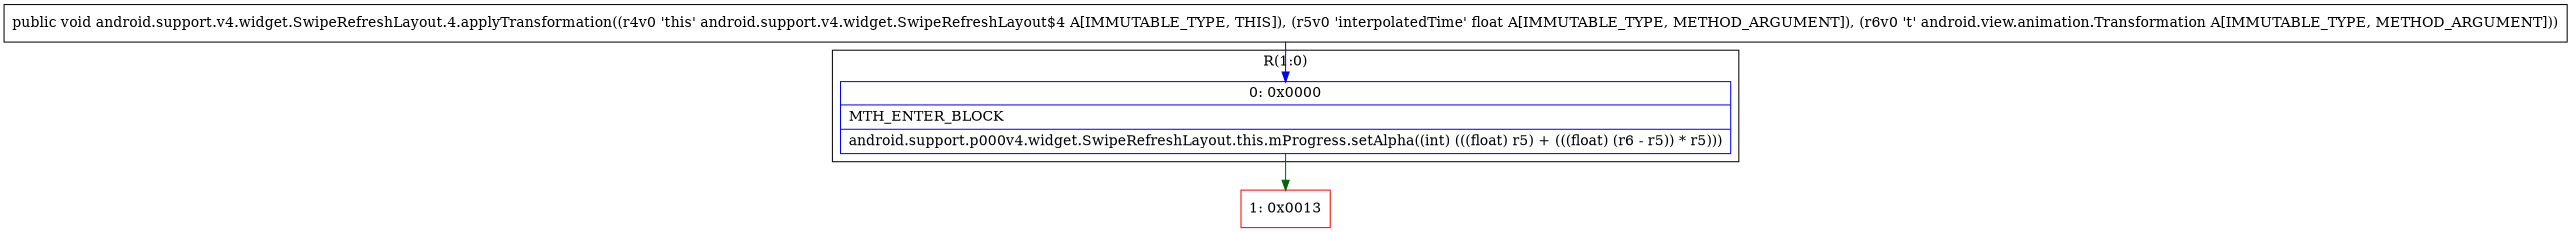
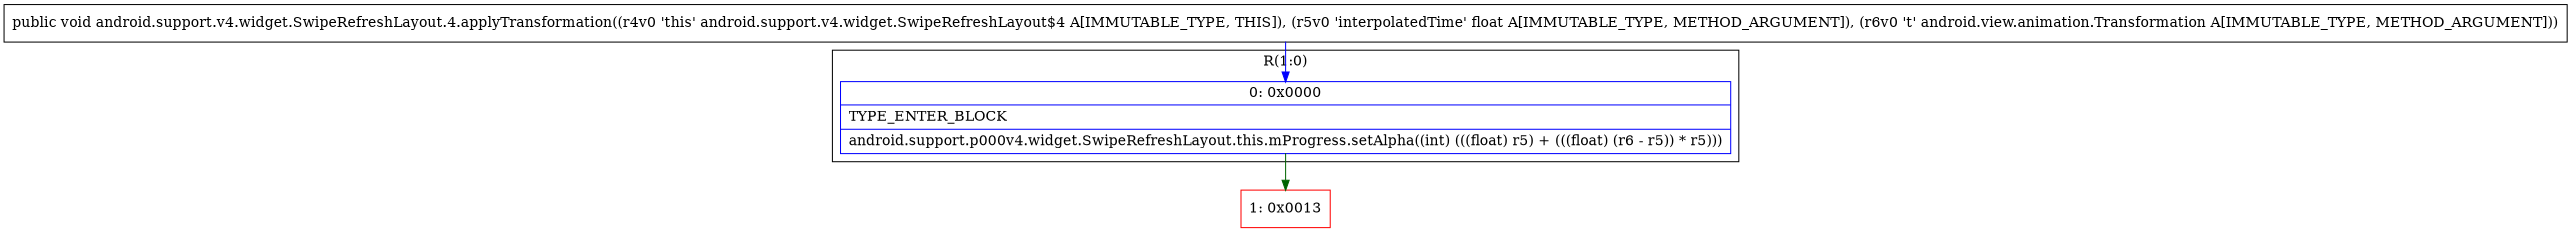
node "0: 0x0000": text "MTH_ENTER_BLOCK" -> "TYPE_ENTER_BLOCK"
